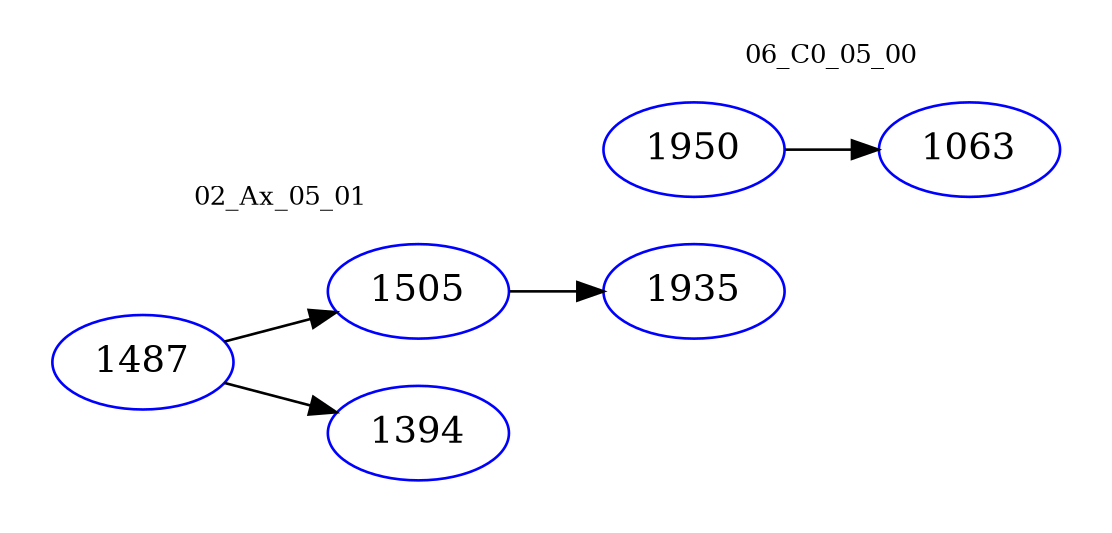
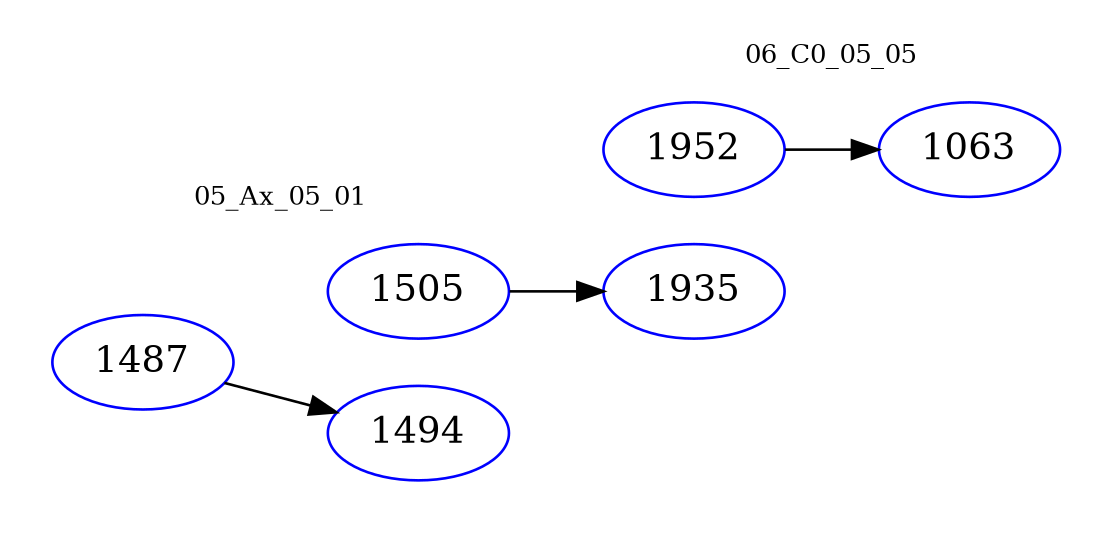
cluster "06_C0_05_00": label "06_C0_05_00" -> "06_C0_05_05"
node "1950": label "1950" -> "1952"
cluster "02_Ax_05_01": label "02_Ax_05_01" -> "05_Ax_05_01"
edge "1487" -> "1505": removed
node "1394": label "1394" -> "1494"
